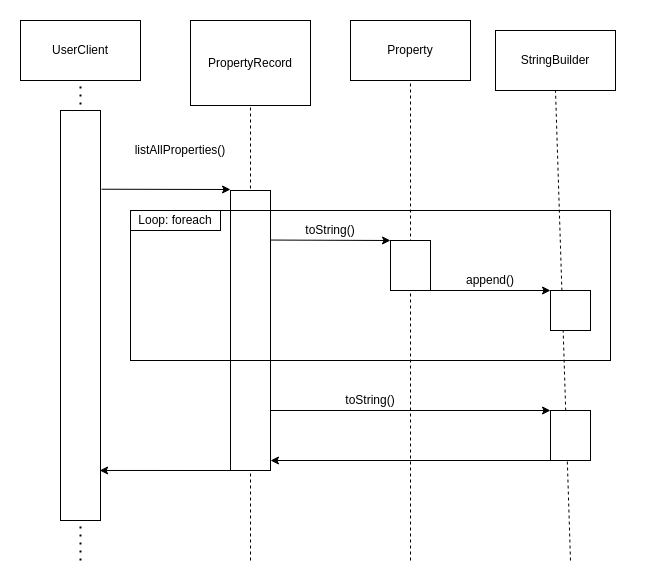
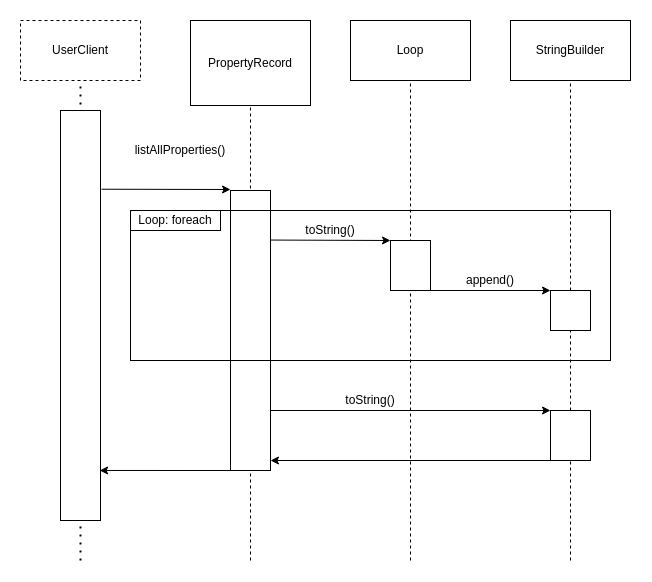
node "UserClient": style solid -> dashed
node "Property": label "Property" -> "Loop"
node "StringBuilder": moved (556, 61) -> (571, 51)
